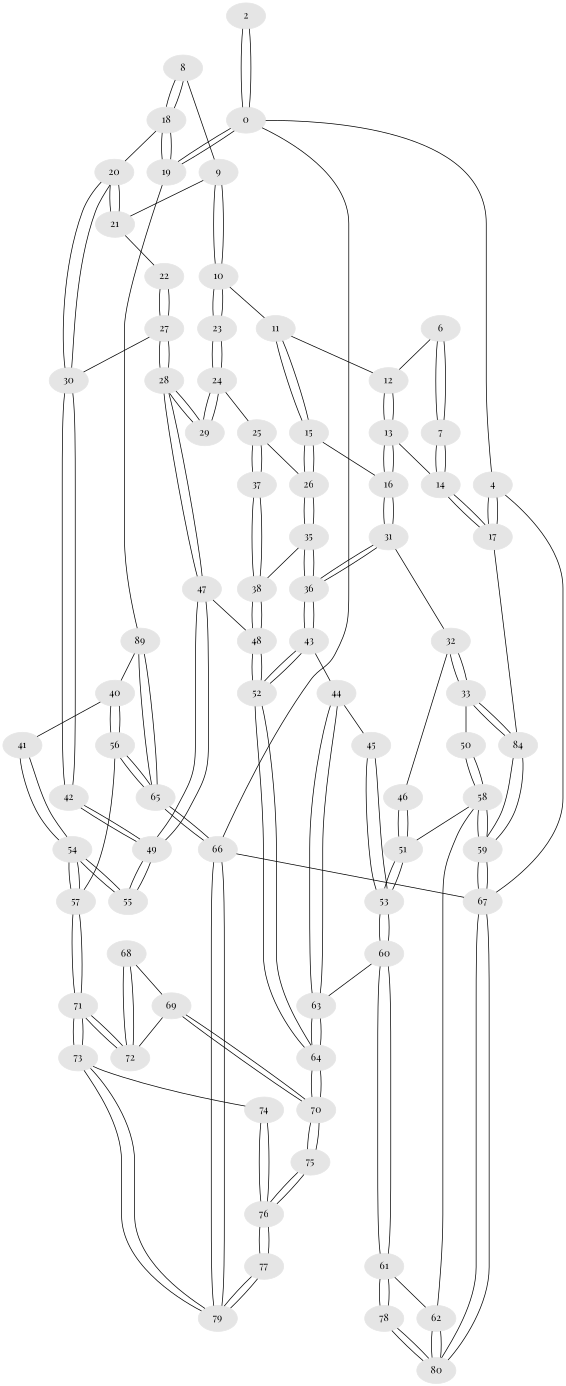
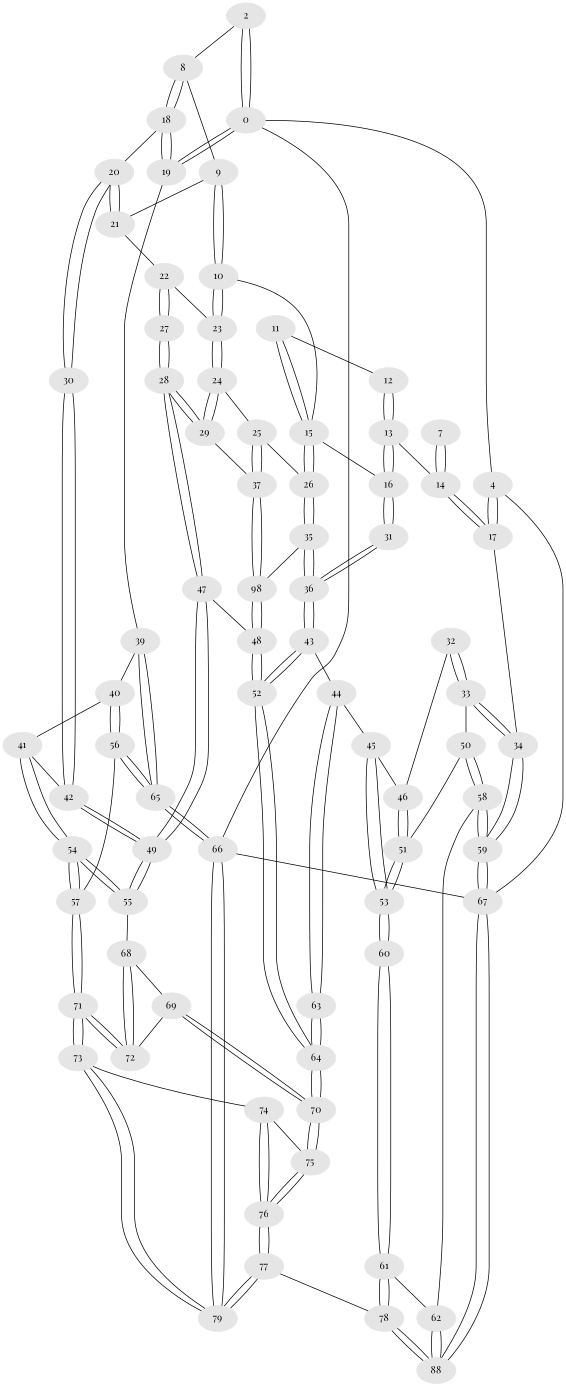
edge "2" -- "8": added
edge "22" -- "23": added
edge "10" -- "11": now "10" -- "15"
node "6": removed
edge "27" -- "30": removed
edge "29" -- "37": added
node "38": label "38" -> "98"
edge "31" -- "32": removed
node "89": label "89" -> "39"
node "84": label "84" -> "34"
edge "41" -- "42": added
edge "45" -- "46": added
edge "58" -- "51": now "50" -- "51"
edge "55" -- "68": added
edge "60" -- "63": removed
edge "74" -- "75": added
edge "77" -- "78": added
node "80": label "80" -> "88"
